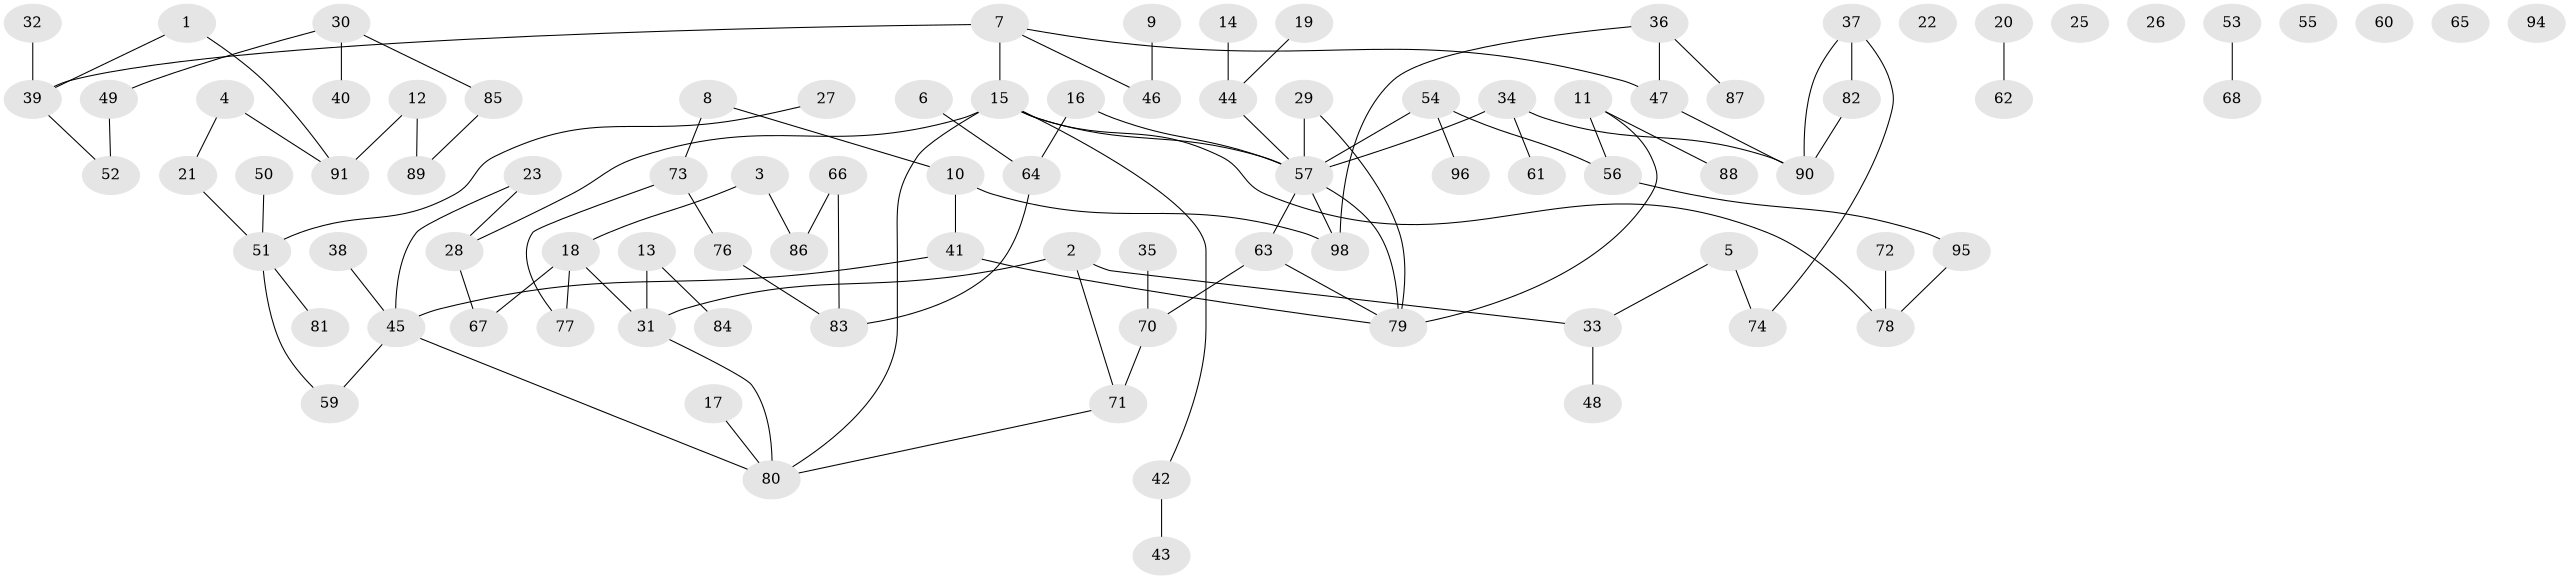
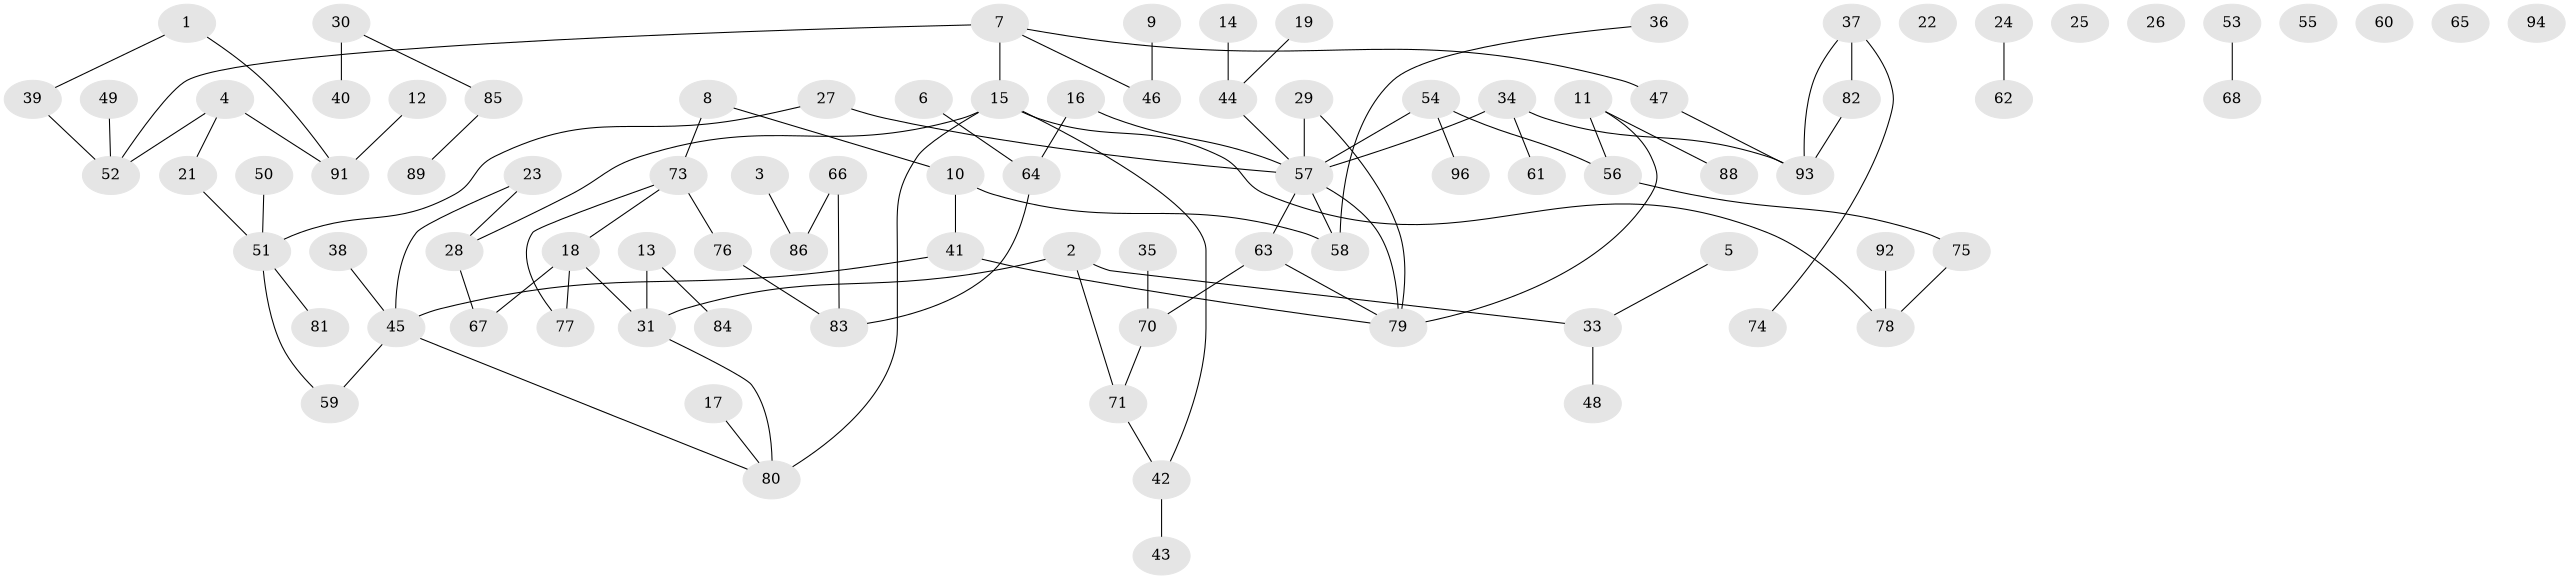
node "32": removed
node "20": label "20" -> "24"
edge "7" -- "39": now "7" -- "52"
edge "30" -- "49": removed
edge "36" -- "47": removed
node "87": removed
edge "4" -- "52": added
edge "12" -- "89": removed
edge "15" -- "57": now "27" -- "57"
node "90": label "90" -> "93"
edge "3" -- "18": now "73" -- "18"
node "98": label "98" -> "58"
node "72": label "72" -> "92"
node "95": label "95" -> "75"
edge "5" -- "74": removed
edge "71" -- "80": now "71" -- "42"
